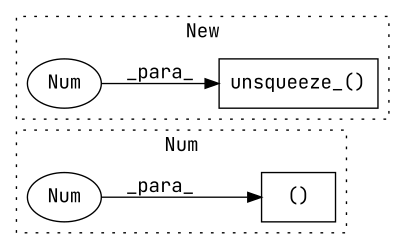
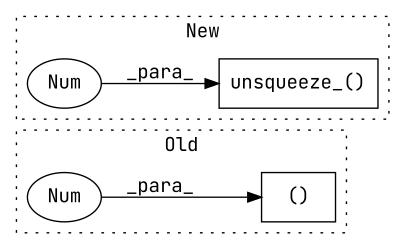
cluster "Num": label "Num" -> "Old"
